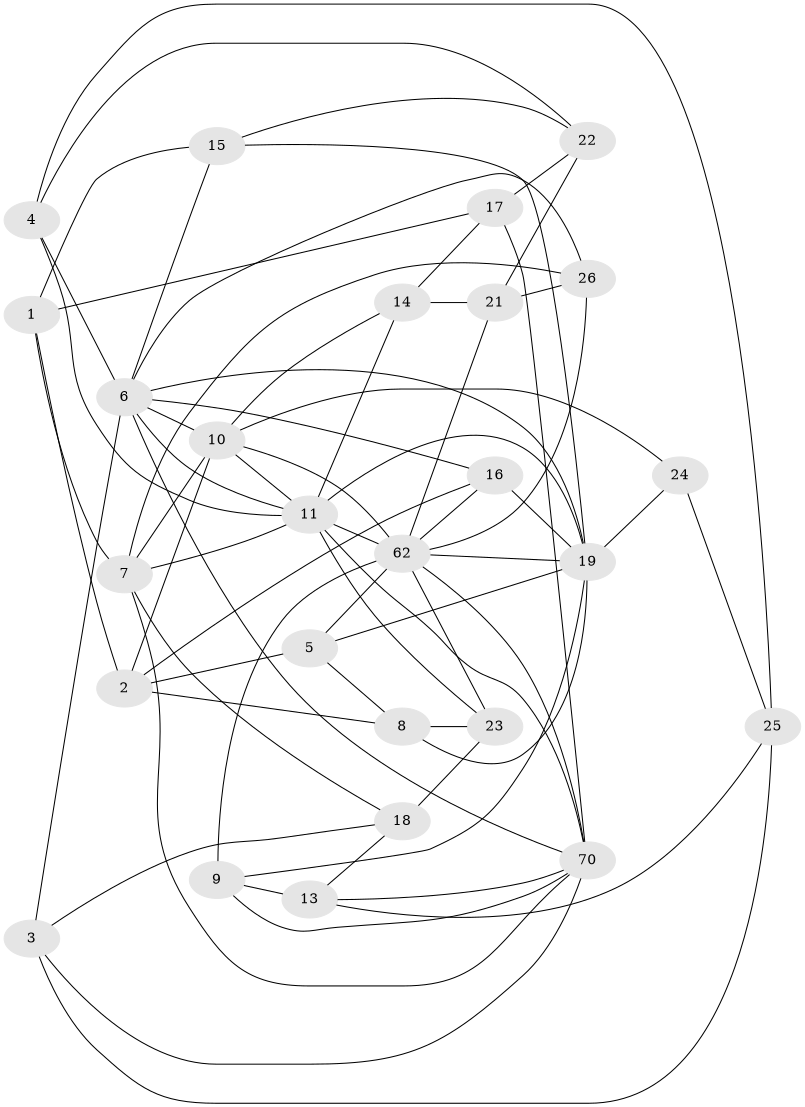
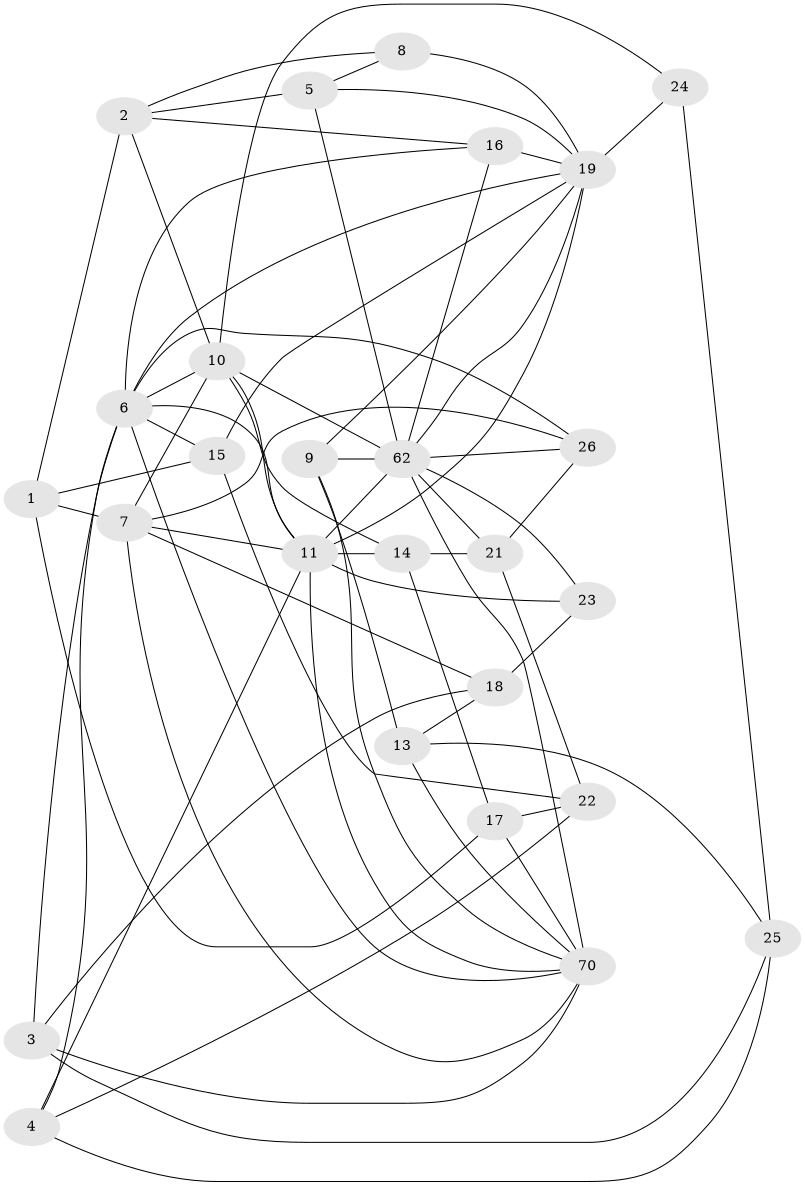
edge "8" -- "23": removed
